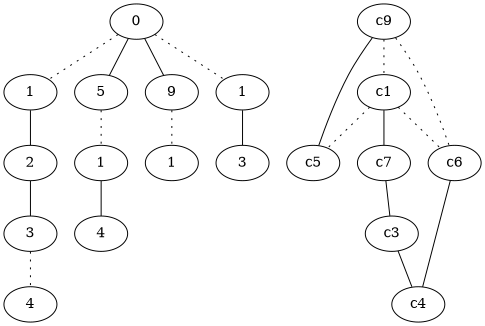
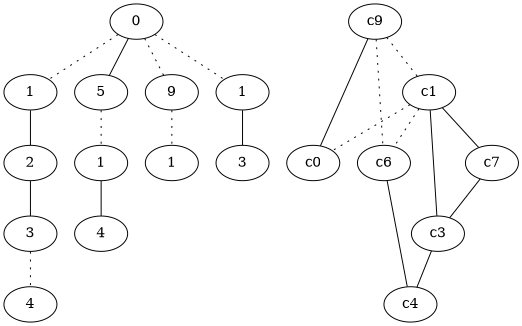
edge "0" -- "9": style solid -> dotted
node "c5": label "c5" -> "c0"
edge "c1" -- "c3": added
